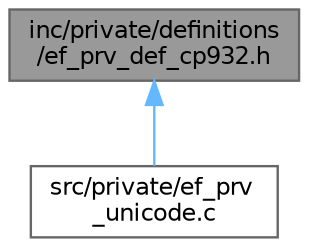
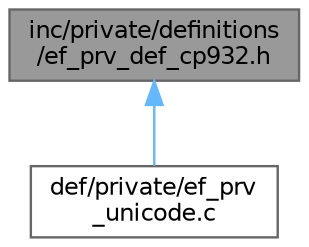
node "src/private/ef_prv _unicode.c": label "src/private/ef_prv _unicode.c" -> "def/private/ef_prv _unicode.c"
